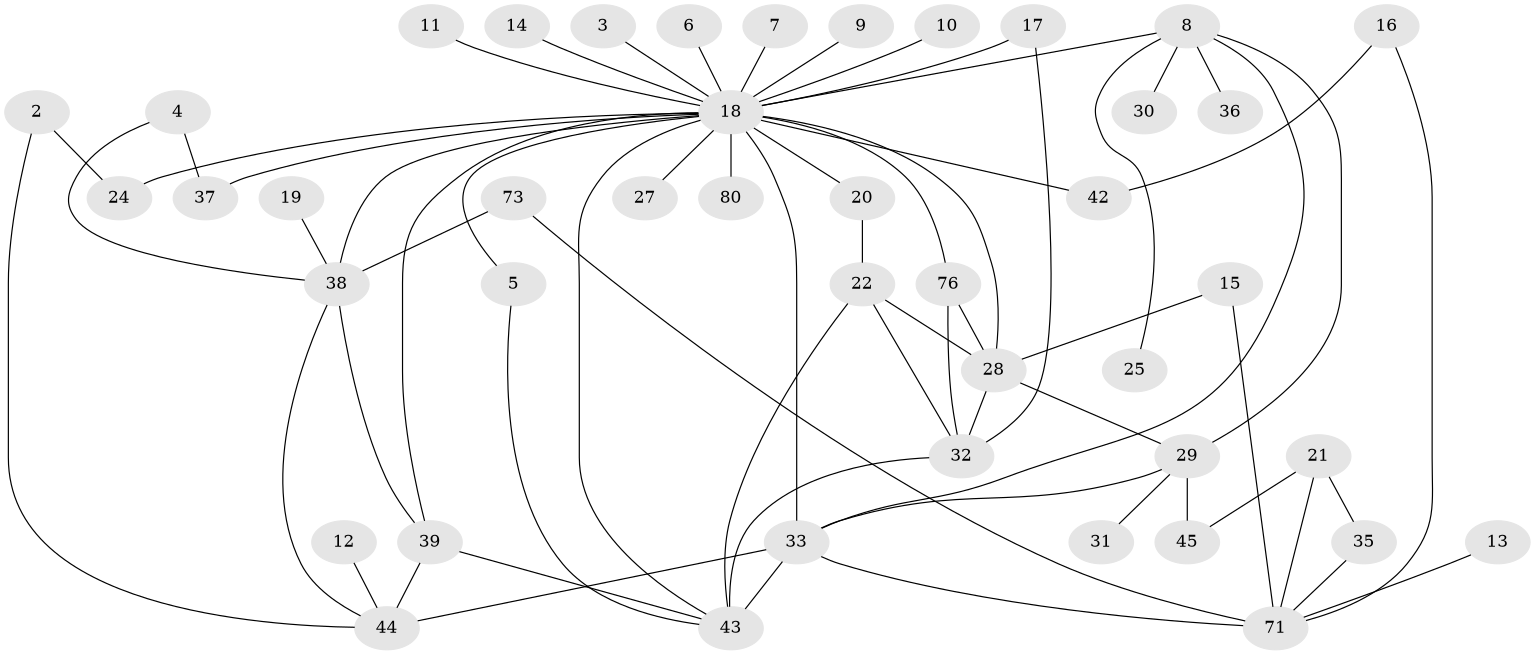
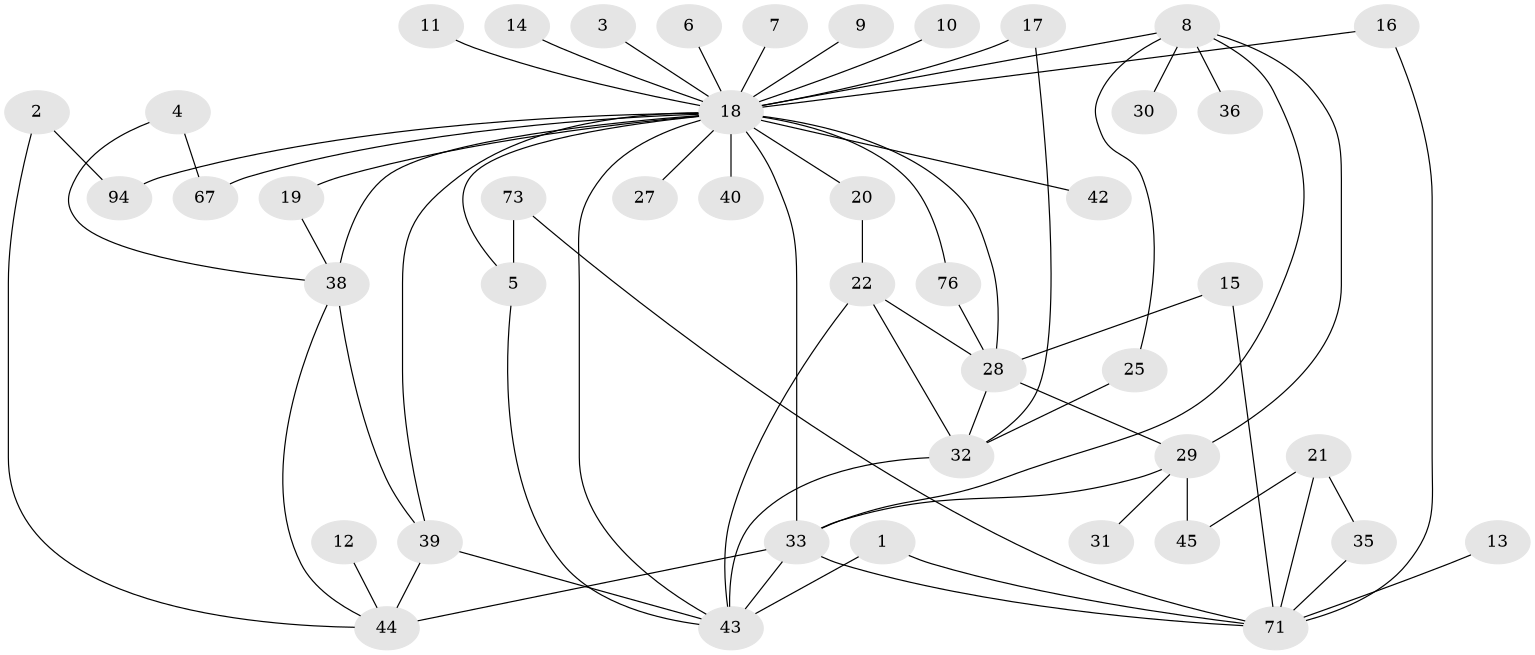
edge "16" -- "42": now "16" -- "18"
edge "18" -- "19": added
node "24": label "24" -> "94"
node "37": label "37" -> "67"
node "80": label "80" -> "40"
edge "73" -- "38": now "73" -- "5"
edge "76" -- "32": now "25" -- "32"
node "1": added
